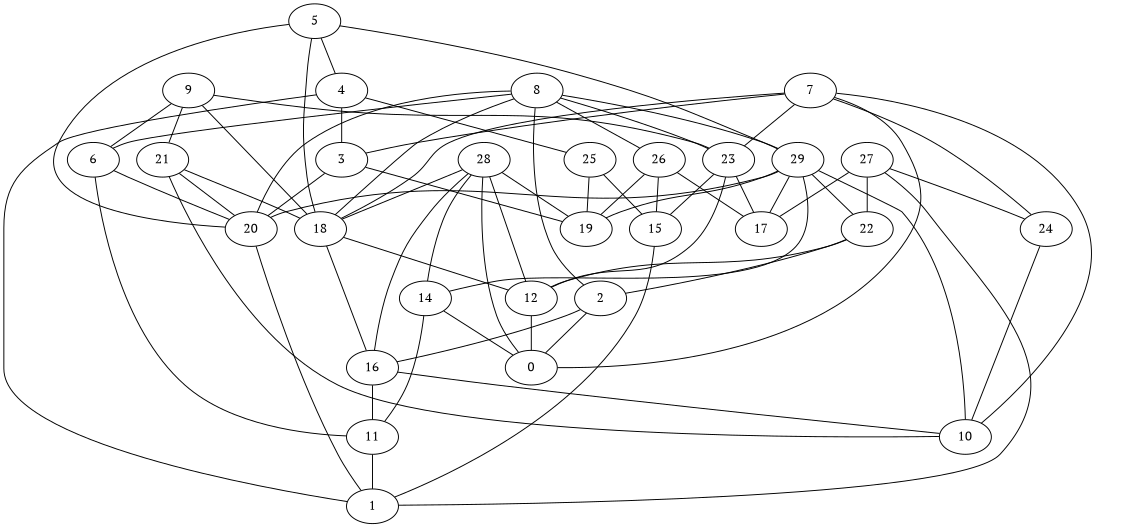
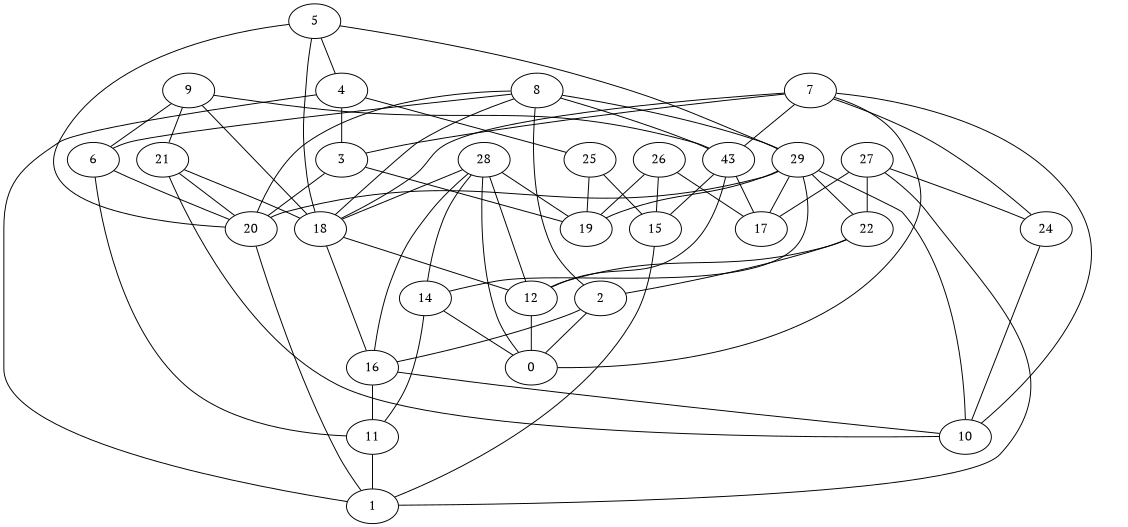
edge "8" -- "26": removed
node "23": label "23" -> "43"
